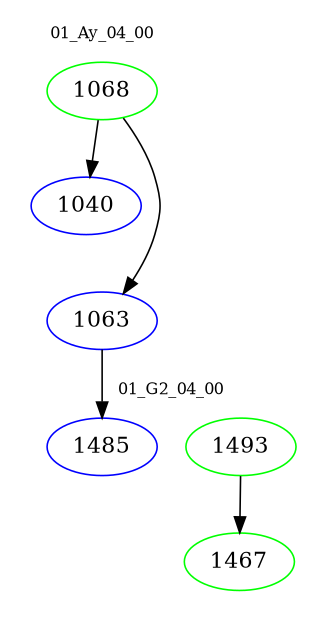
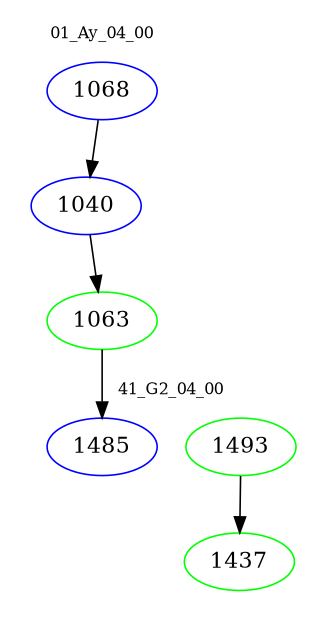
node "1068": color green -> blue
edge "1068" -> "1063": now "1040" -> "1063"
node "1063": color blue -> green
cluster "01_G2_04_00": label "01_G2_04_00" -> "41_G2_04_00"
node "1467": label "1467" -> "1437"
